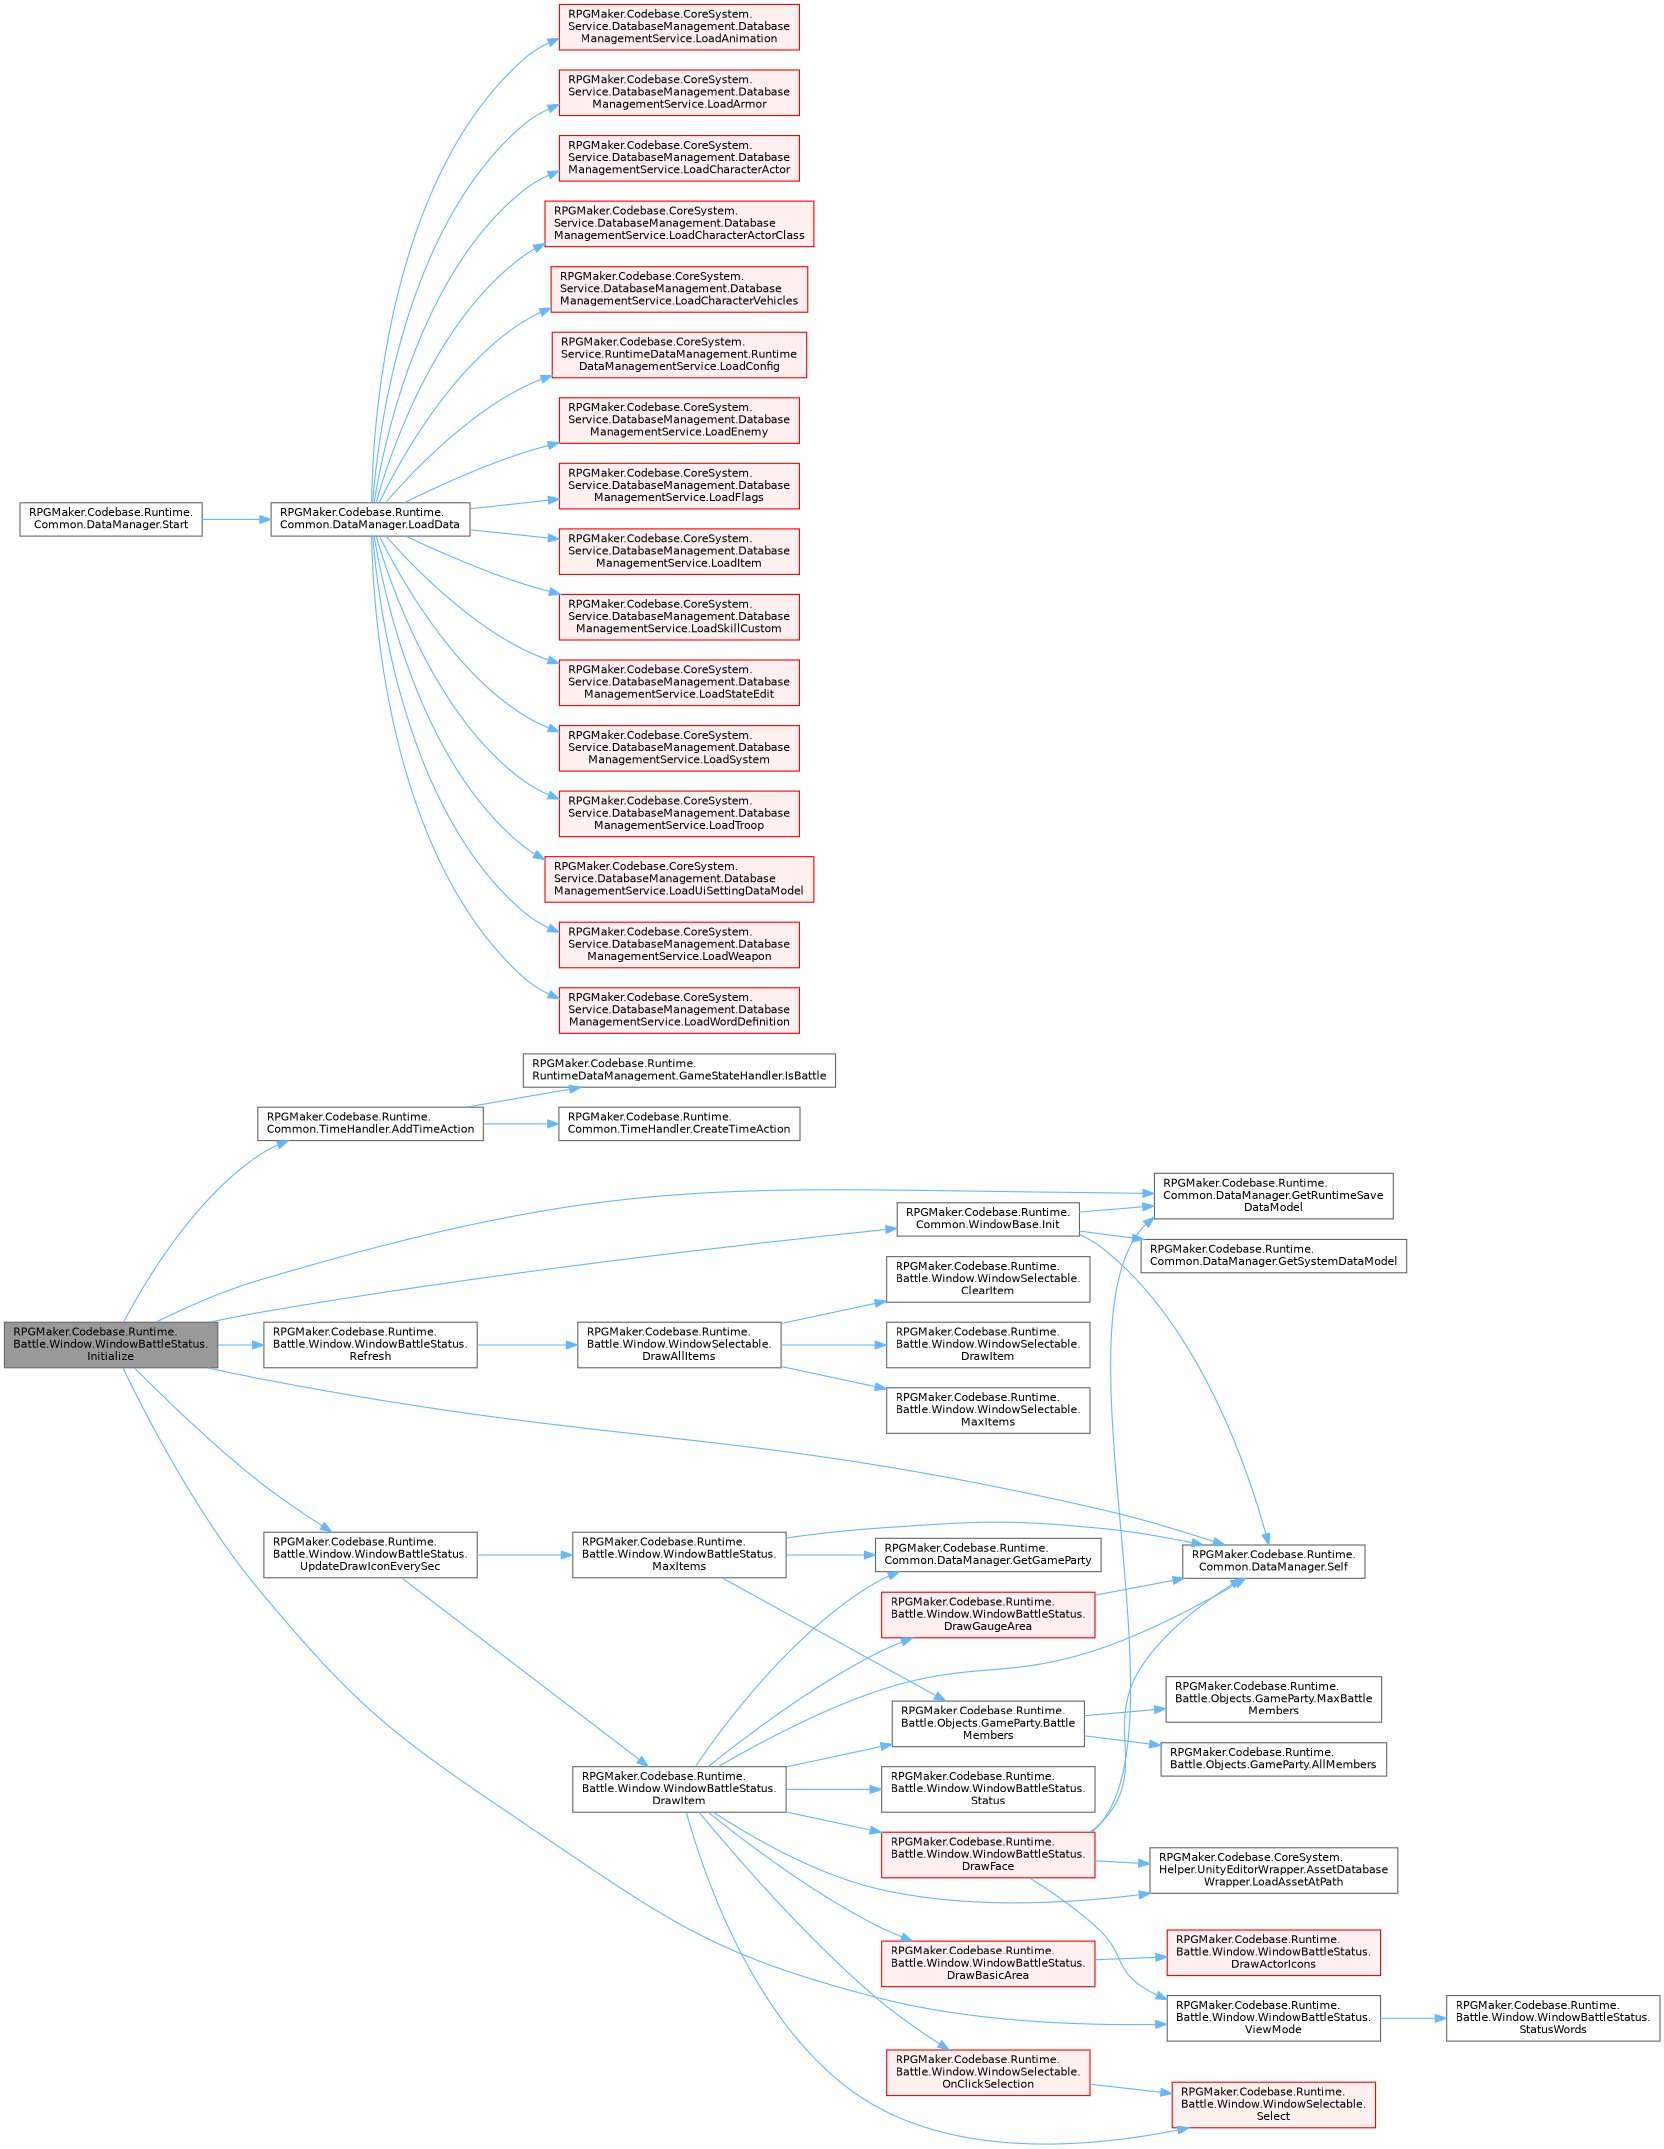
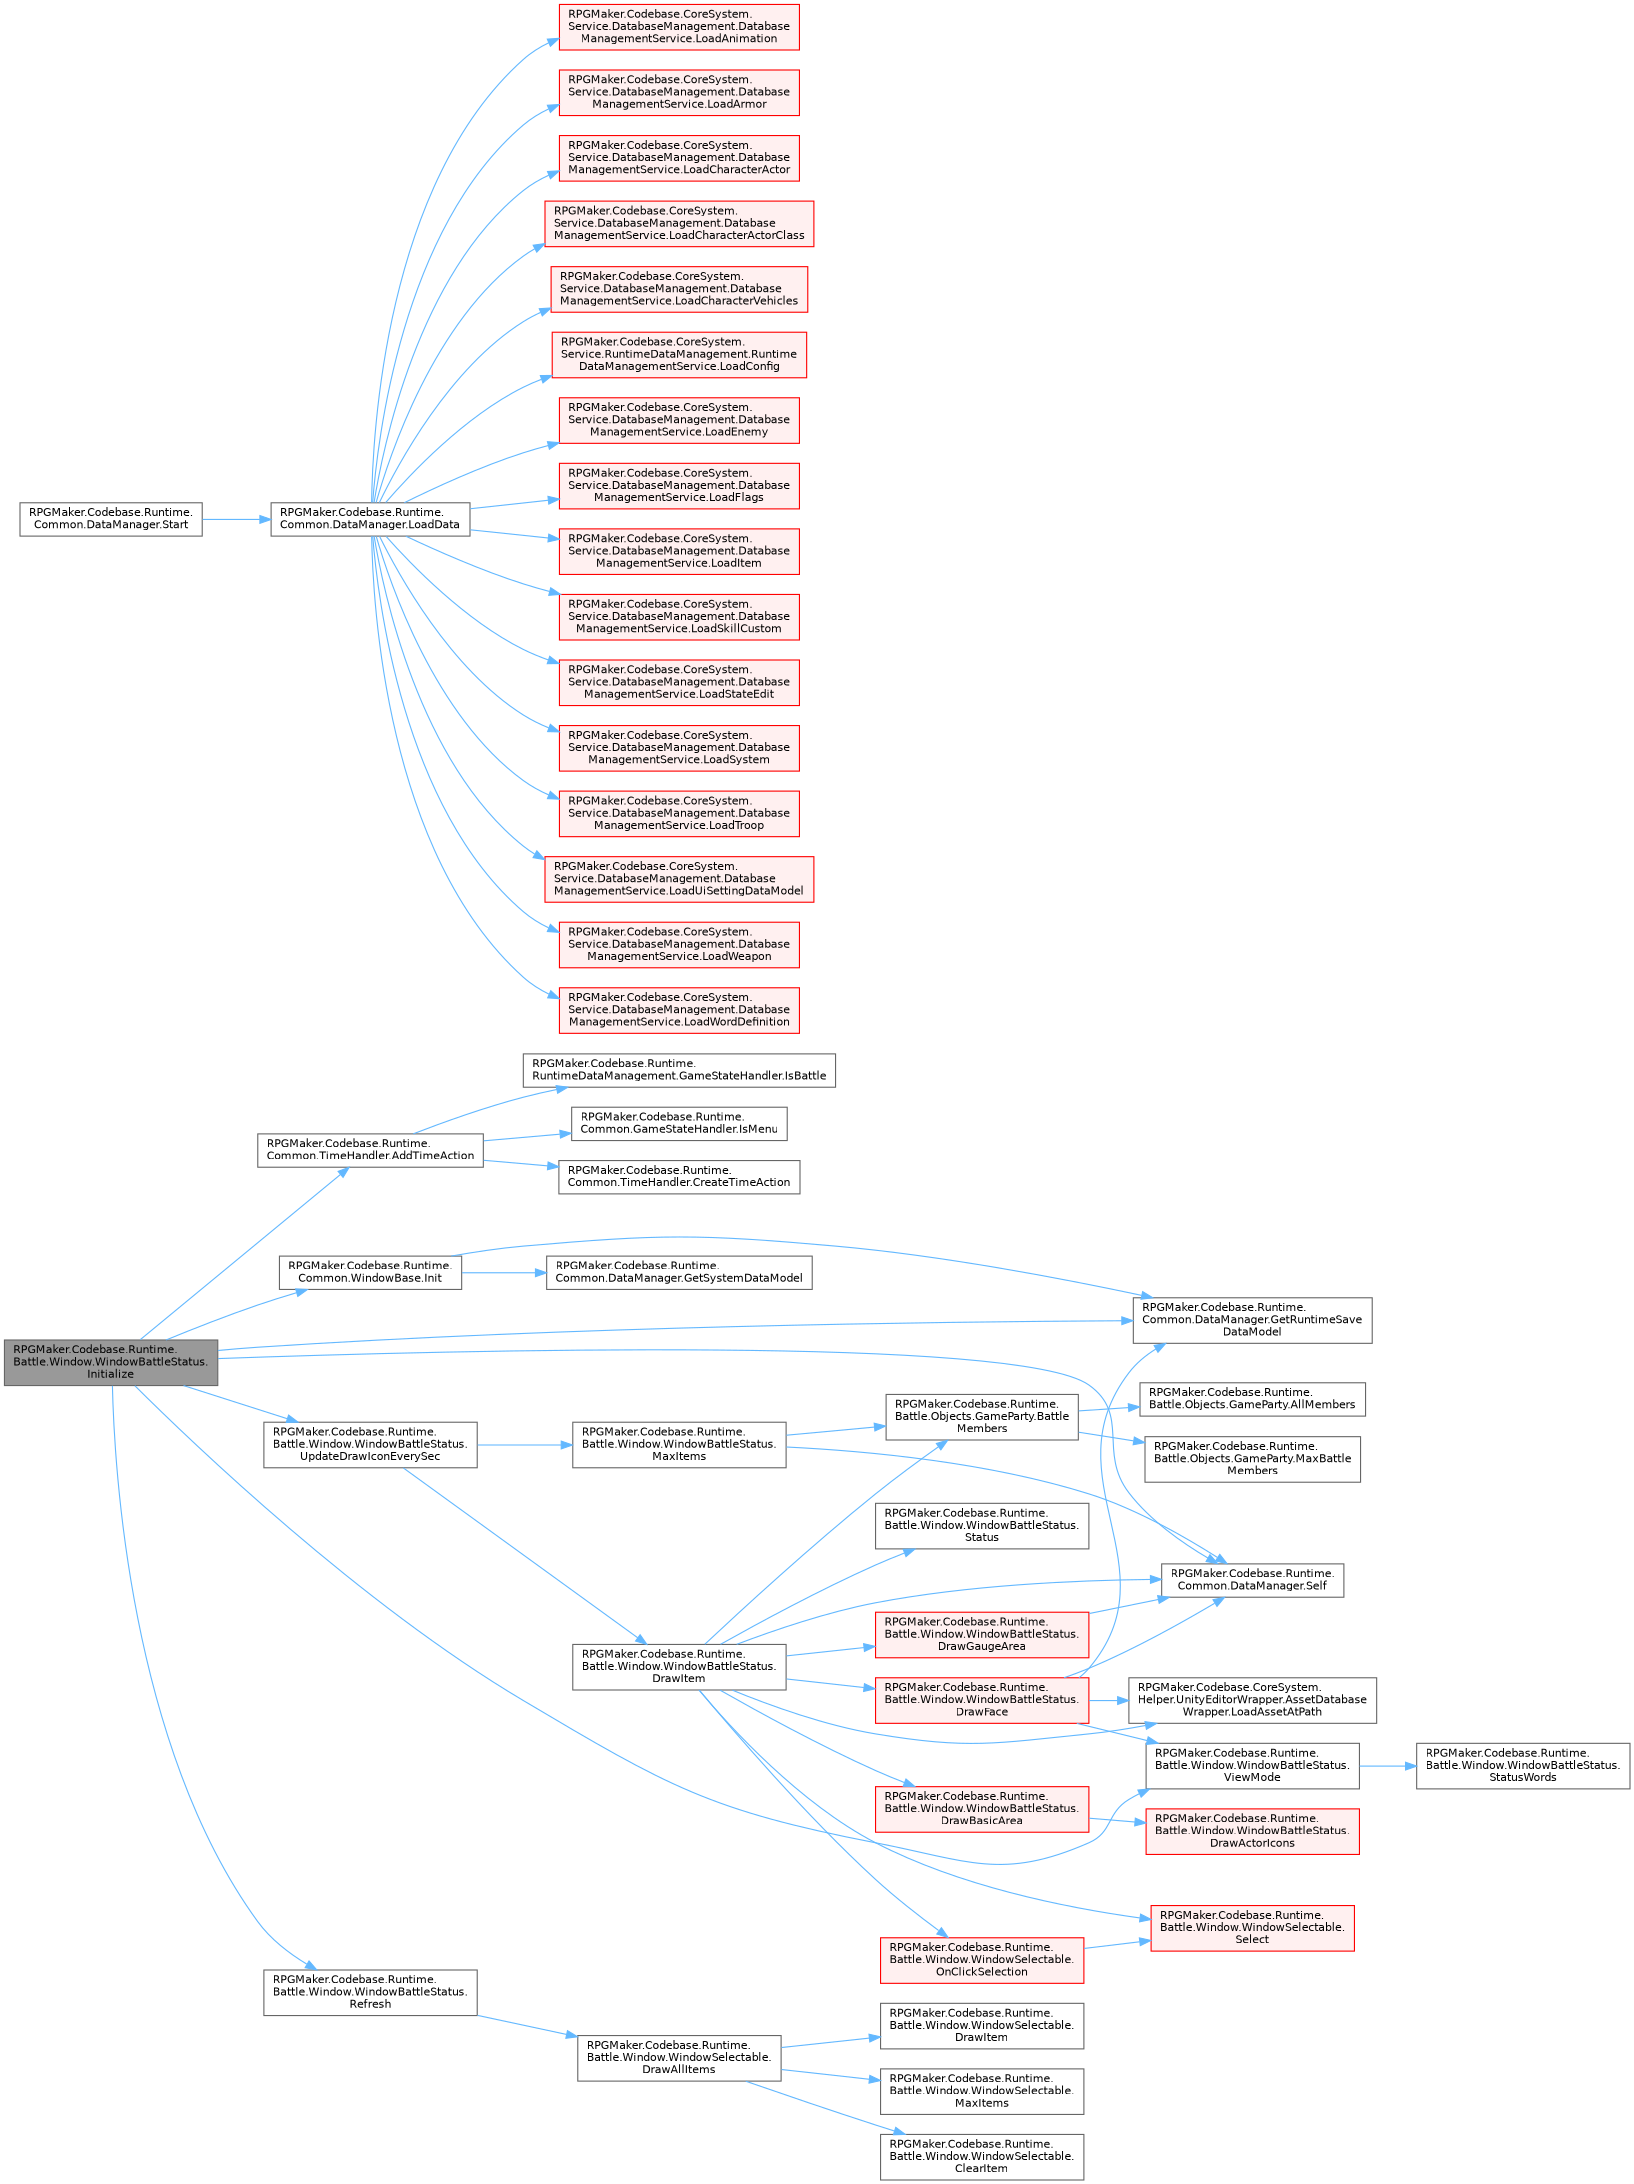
node "RPGMaker.Codebase.Runtime. Common.GameStateHandler.IsMenu": added
edge "RPGMaker.Codebase.Runtime. Common.WindowBase.Init" -> "RPGMaker.Codebase.Runtime. Common.DataManager.Self": removed
node "RPGMaker.Codebase.Runtime. Common.DataManager.GetGameParty": removed
